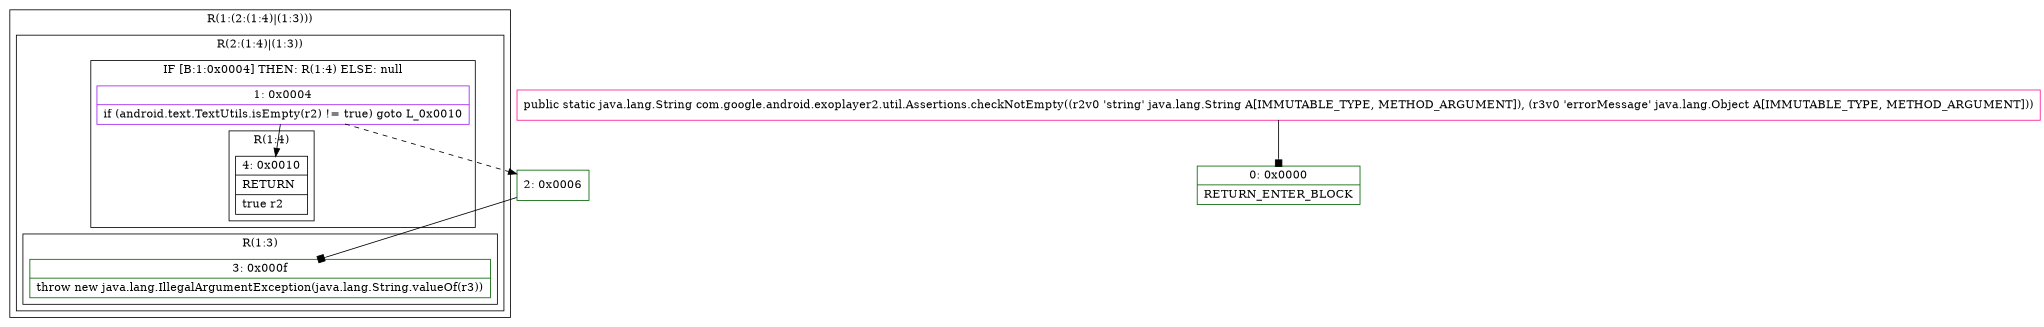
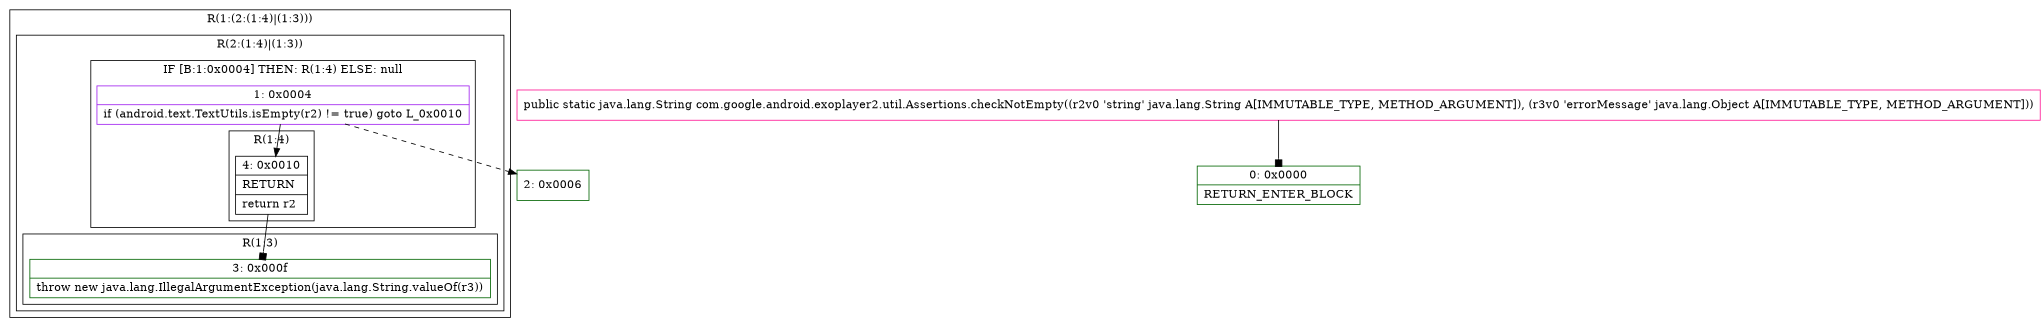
node "4: 0x0010": text "true r2" -> "return r2"
edge "2: 0x0006" -> "3: 0x000f": now "4: 0x0010" -> "3: 0x000f"
